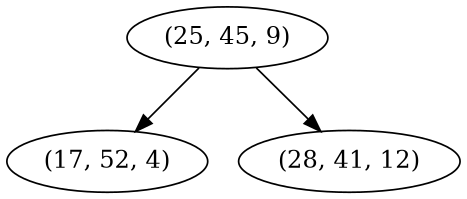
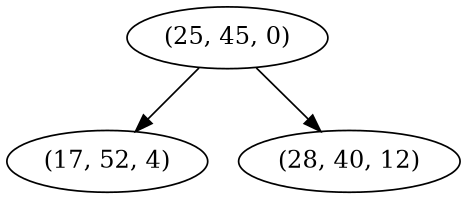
node "(25, 45, 9)": label "(25, 45, 9)" -> "(25, 45, 0)"
node "(28, 41, 12)": label "(28, 41, 12)" -> "(28, 40, 12)"
